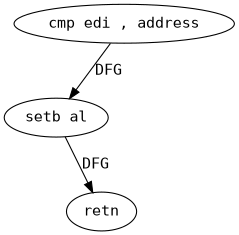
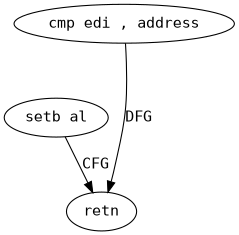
edge "cmp edi , address" -> "setb al": now "cmp edi , address" -> "retn"
edge "setb al" -> "retn": label "DFG" -> "CFG"
